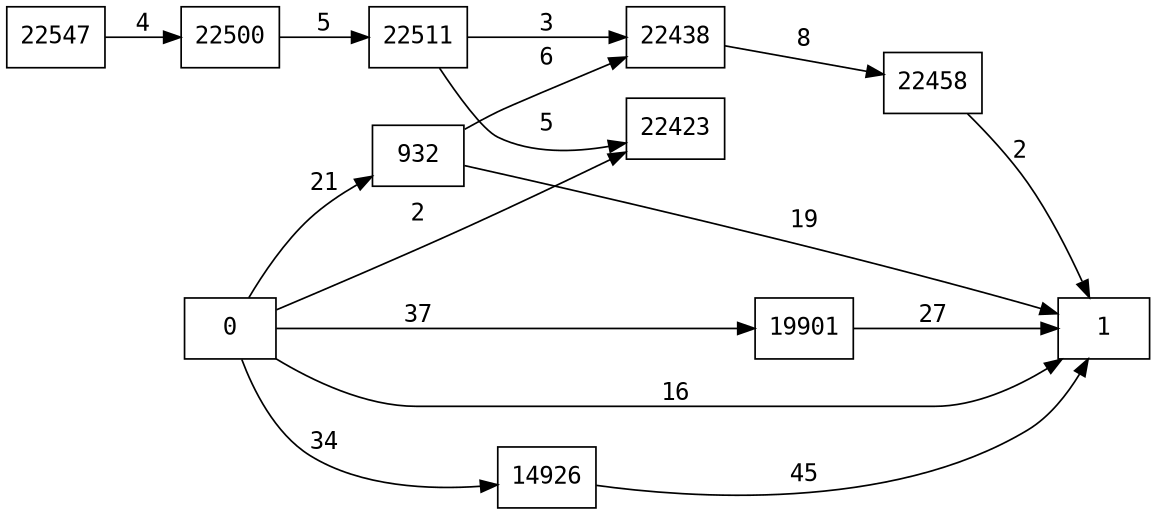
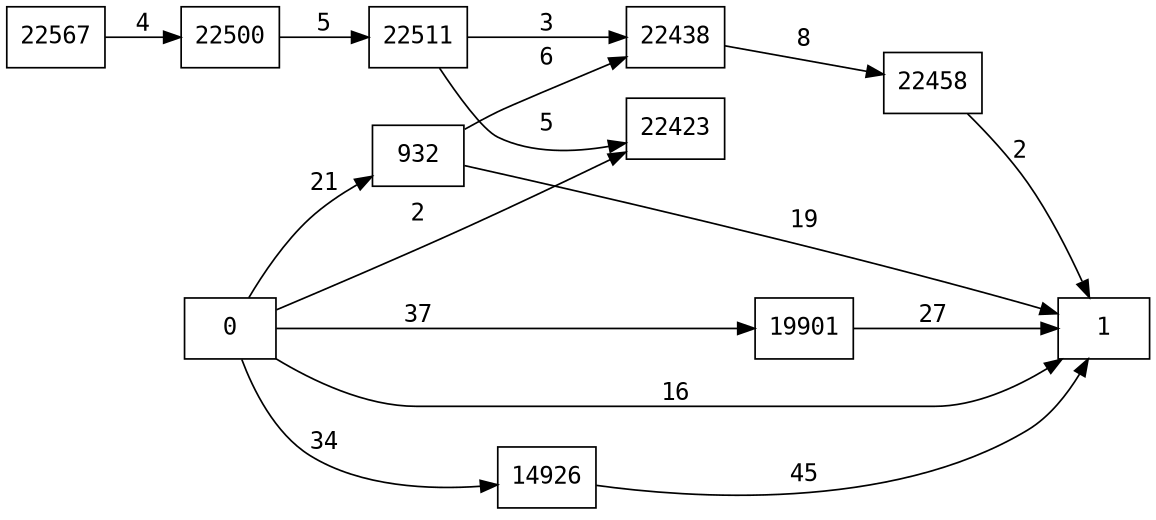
node "22547": label "22547" -> "22567"
